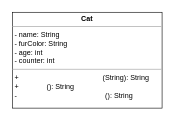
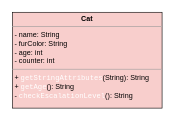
node "Cat - name: String - furColor: String - age: int - counter: int + getStringAttributes(String): String + getAge(): String - checkEscalationLevel(): String": fillcolor #ffffff -> #f8cecc
